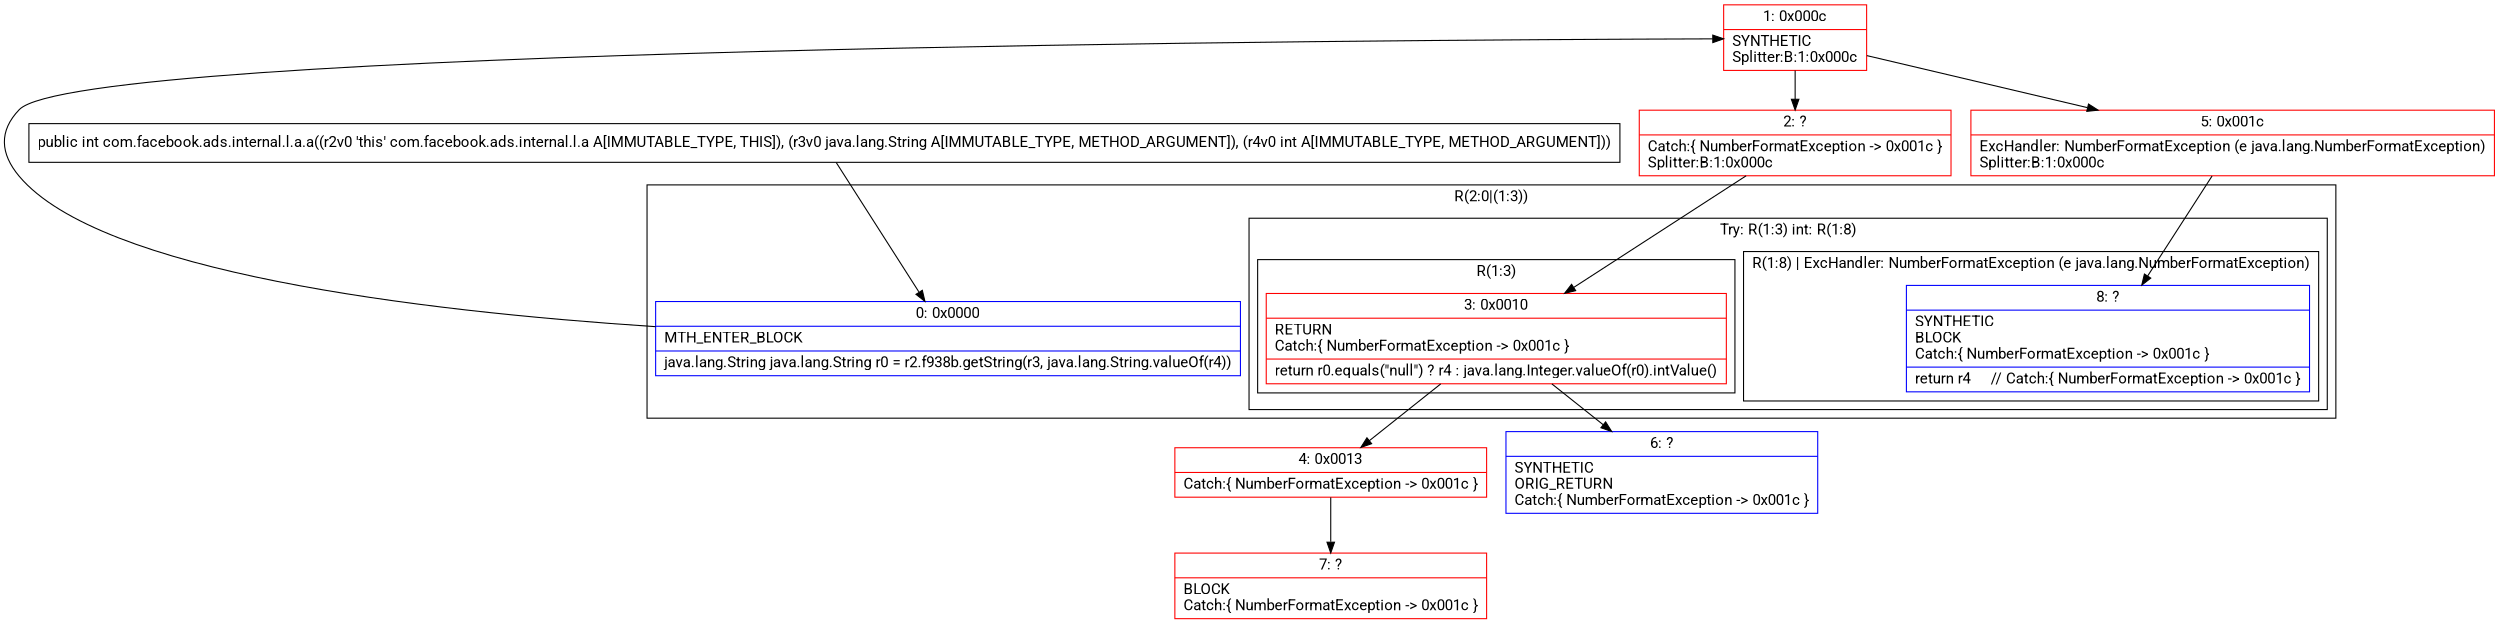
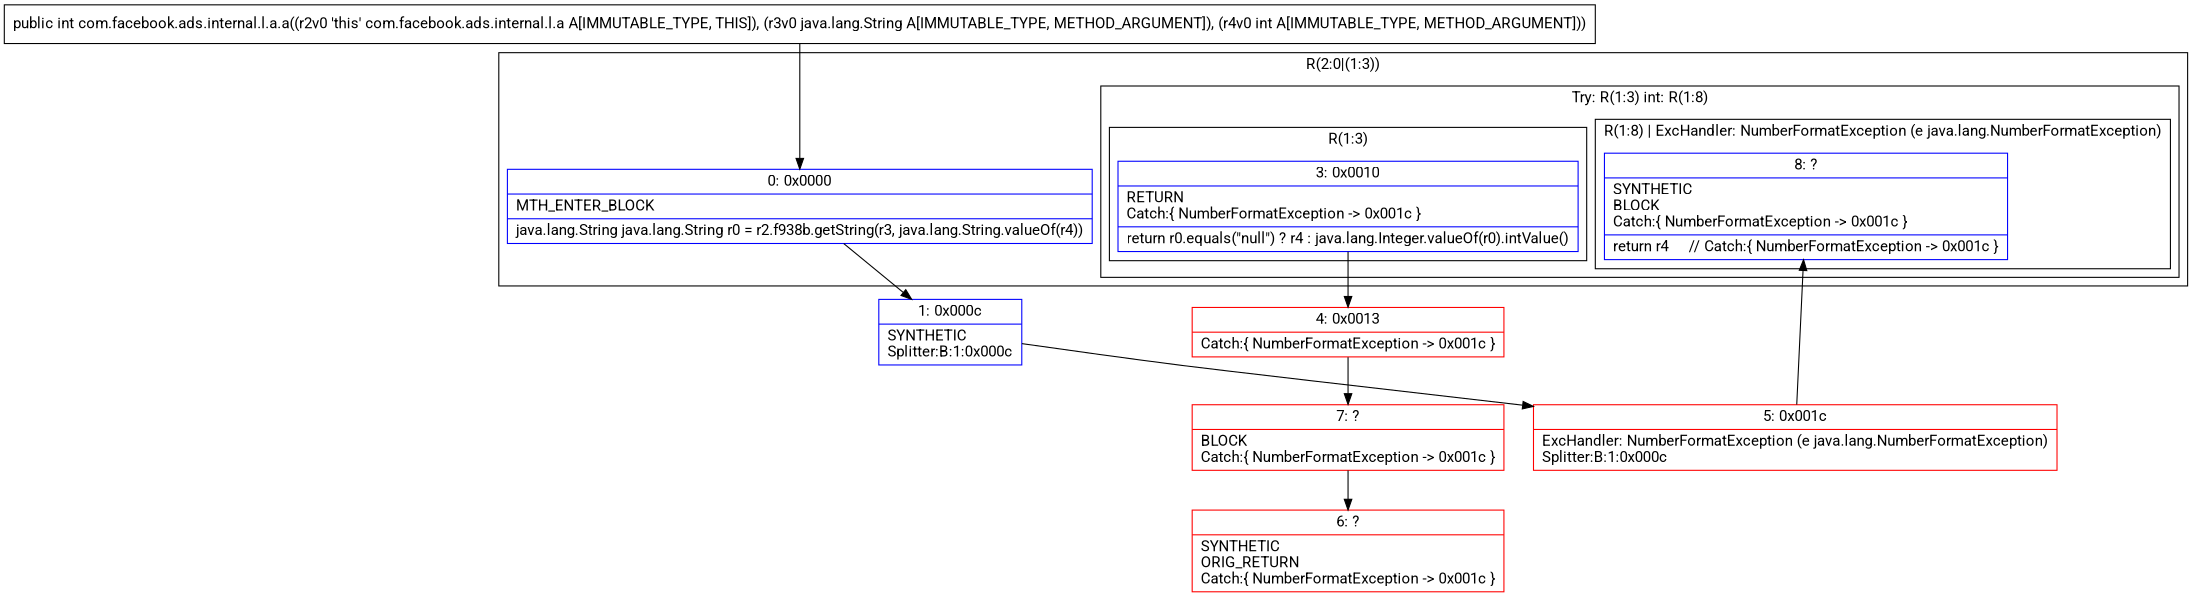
node "1: 0x000c": color red -> blue
node "2: ?": removed
node "3: 0x0010": color red -> blue
edge "3: 0x0010" -> "6: ?": now "7: ?" -> "6: ?"
node "6: ?": color blue -> red
